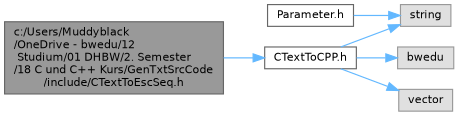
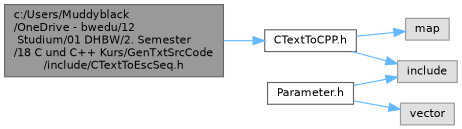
node "string": label "string" -> "include"
node "bwedu": label "bwedu" -> "map"
edge "CTextToCPP.h" -> "vector": now "Parameter.h" -> "vector"
